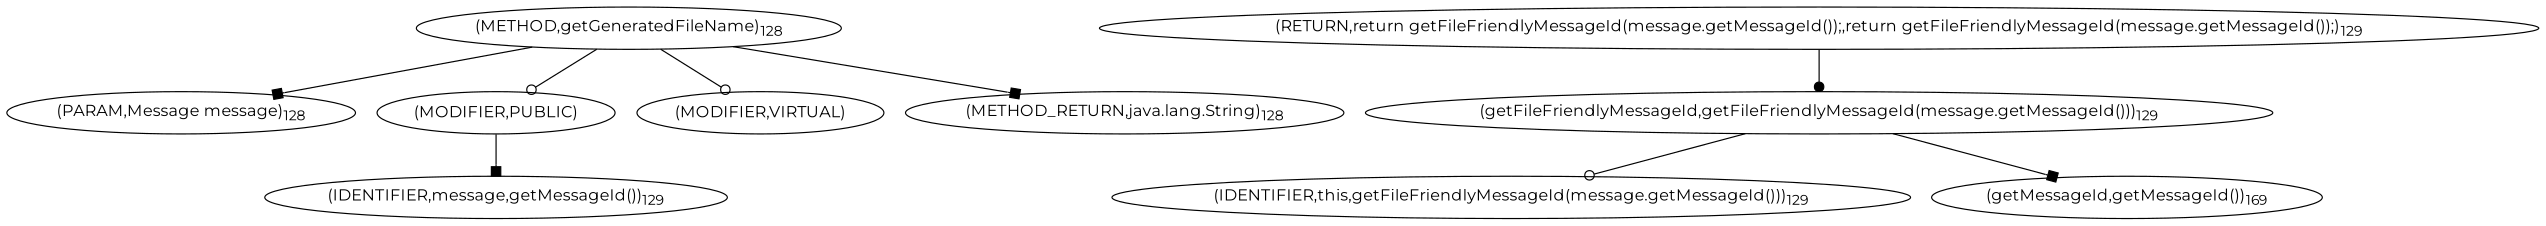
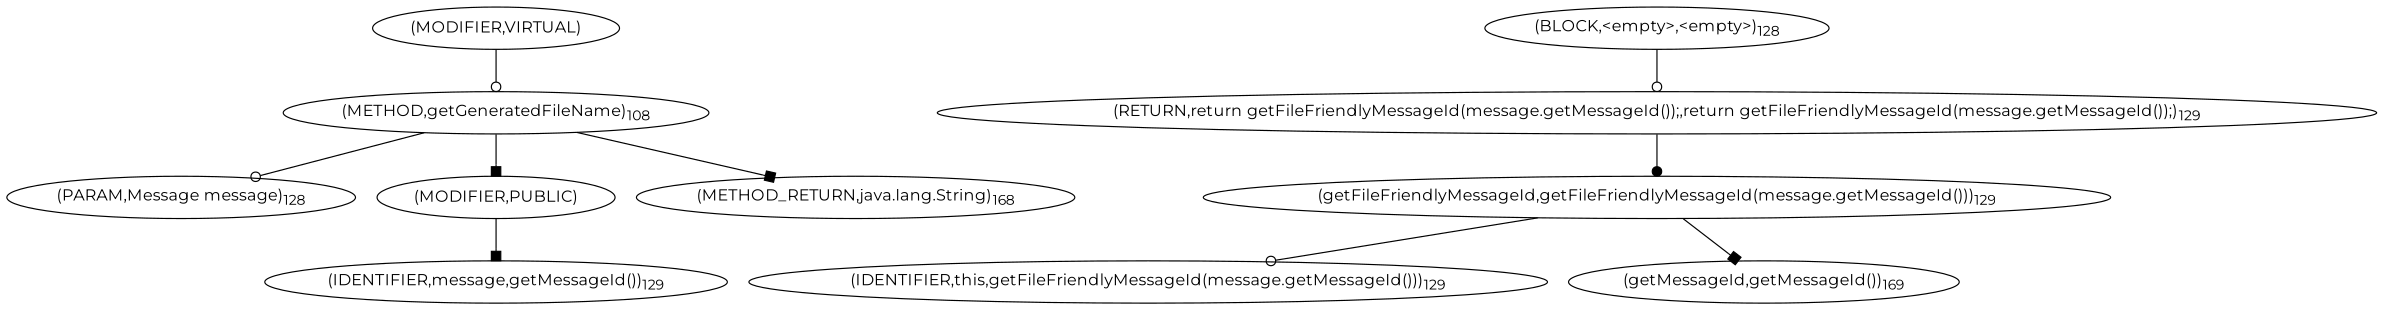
node "(METHOD,getGeneratedFileName)": text "128" -> "108"
node "(BLOCK,<empty>,<empty>)": added
edge "(METHOD,getGeneratedFileName)" -> "(MODIFIER,PUBLIC)": arrowhead odot -> box
edge "(METHOD,getGeneratedFileName)" -> "(MODIFIER,VIRTUAL)": reversed
edge "(METHOD,getGeneratedFileName)" -> "(PARAM,Message message)": arrowhead box -> odot
node "(METHOD_RETURN,java.lang.String)": text "128" -> "168"
